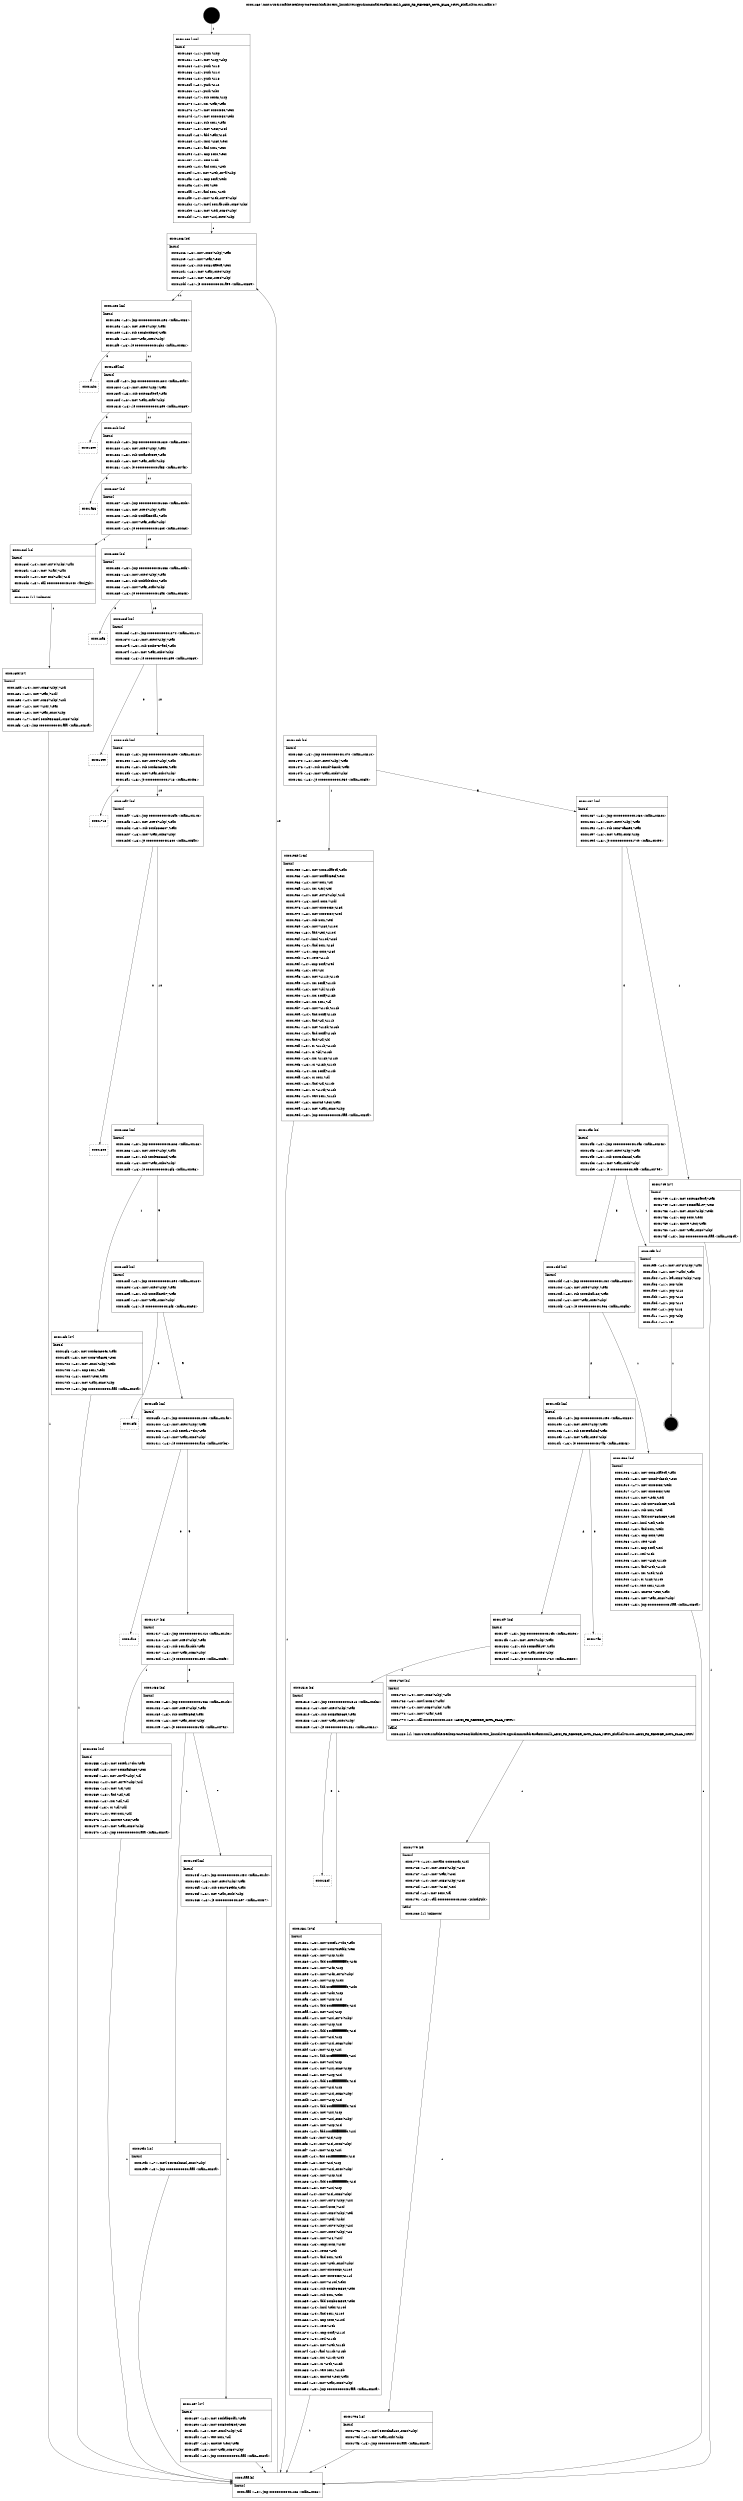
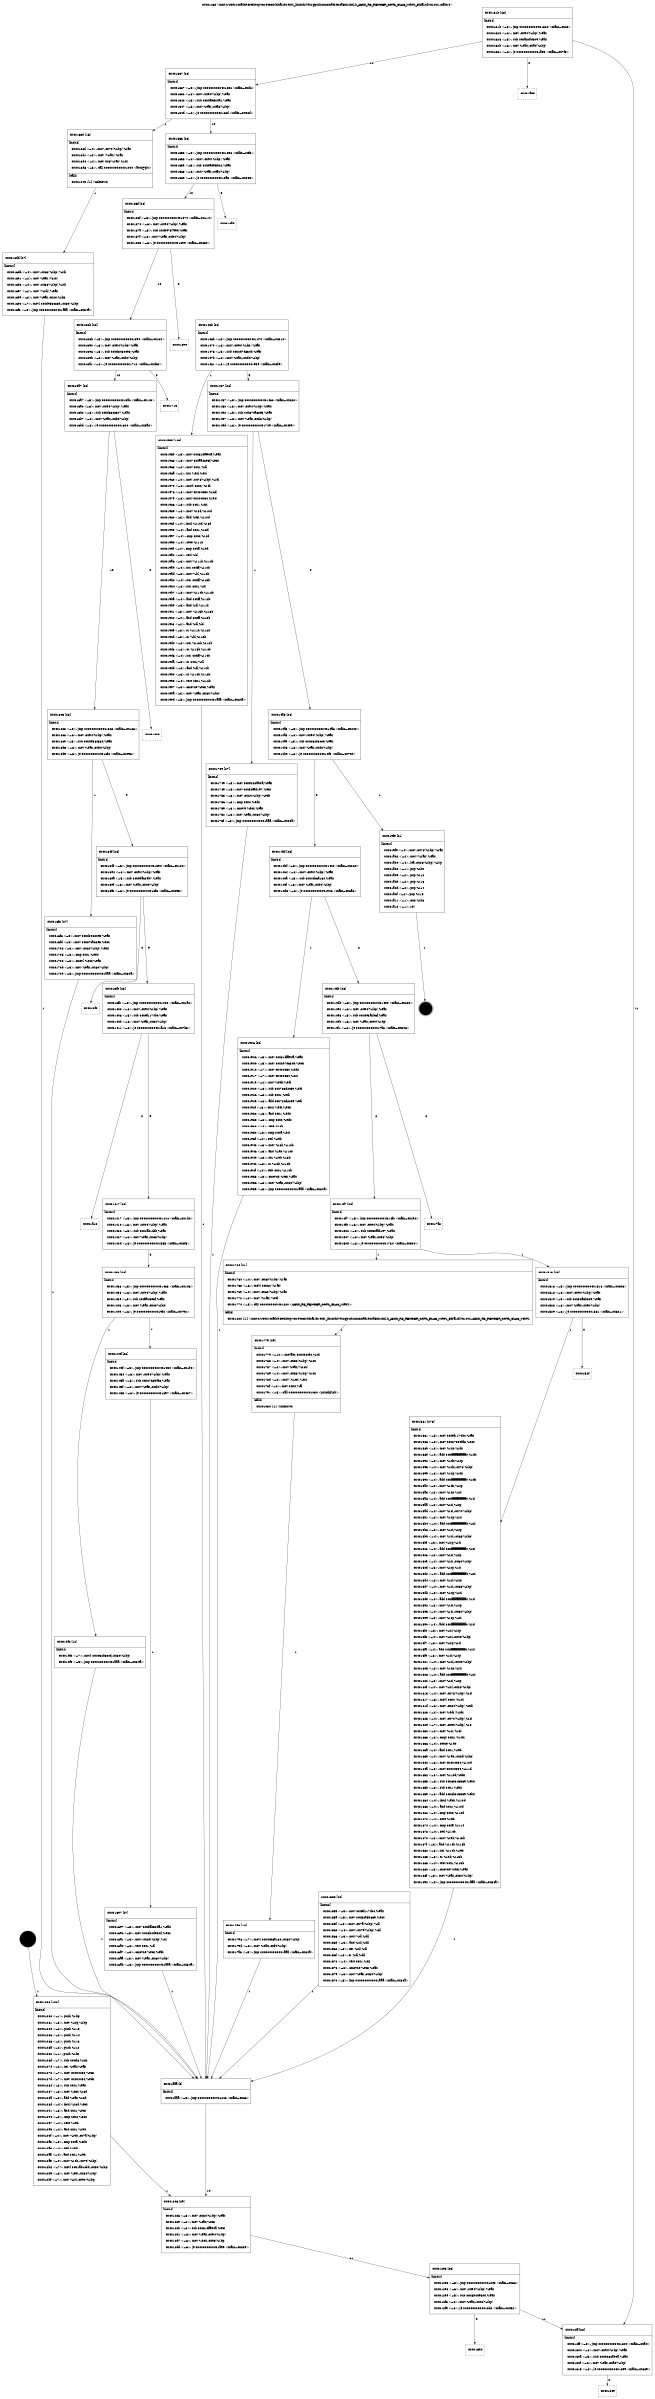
edge "0x4012ff [28]" -> "0x40131b [28]": reversed
edge "0x401417 [28]" -> "0x401555 [44]": removed, label "1"
